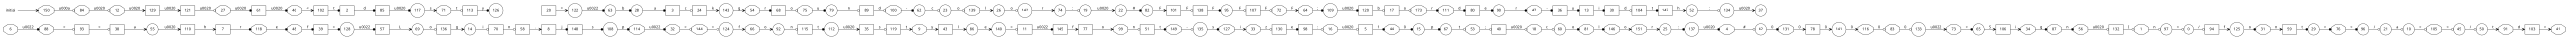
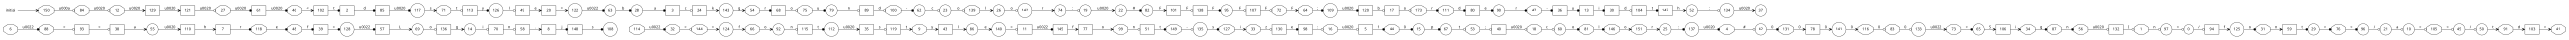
node "49": added
edge "108" -> "114": removed, label "p"
edge "144" -> "124": arrowhead odot -> vee
